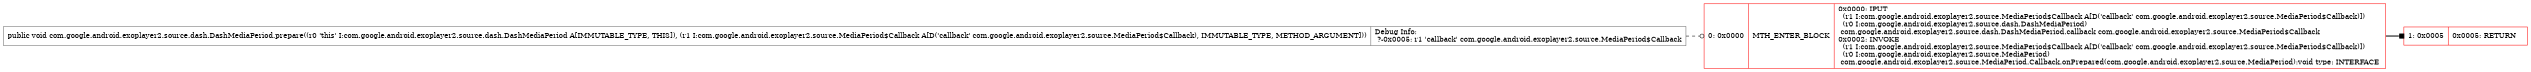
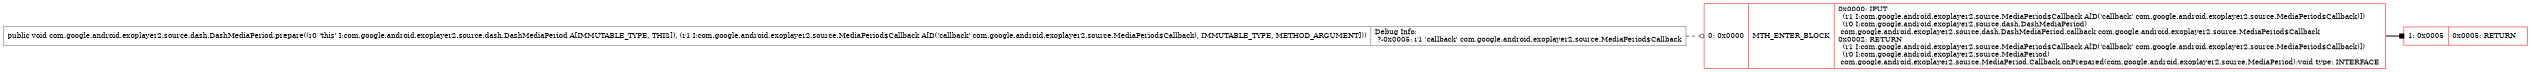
node "0: 0x0000": text "0x0002: INVOKE" -> "0x0002: RETURN"
